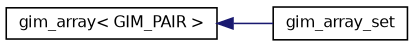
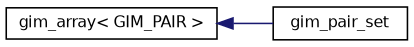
node "gim_array_set": label "gim_array_set" -> "gim_pair_set"
